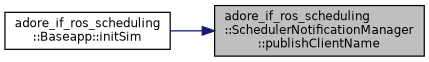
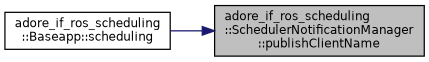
node "adore_if_ros_scheduling ::Baseapp::initSim": label "adore_if_ros_scheduling ::Baseapp::initSim" -> "adore_if_ros_scheduling ::Baseapp::scheduling"
